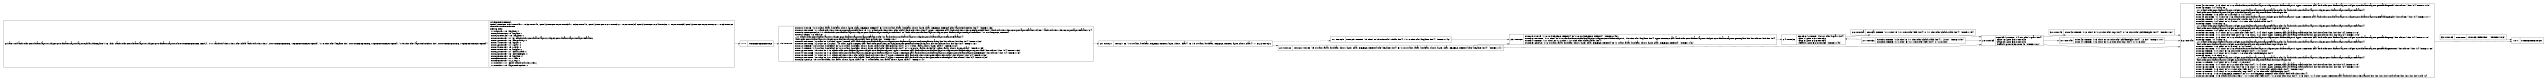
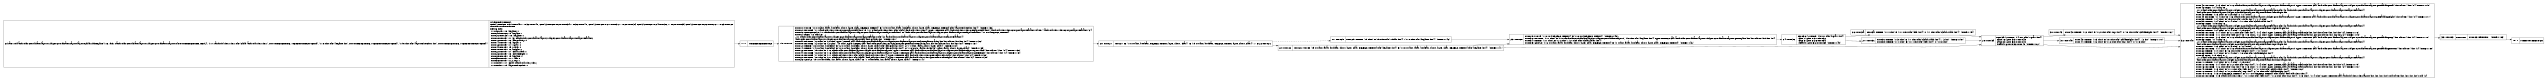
node "33: 0x0083": text "0x0083: RETURN    (ARITH:1183)" -> "0x0083: RETURN    (LINE:1183)"
edge "27: 0x003c" -> "24: 0x0036": reversed
node "18: ?": text "MTH_EXIT_BLOCK" -> "MTH_MOVE_BLOCK"
edge "32: 0x0048" -> "18: ?": now "32: 0x0048" -> "33: 0x0083"
